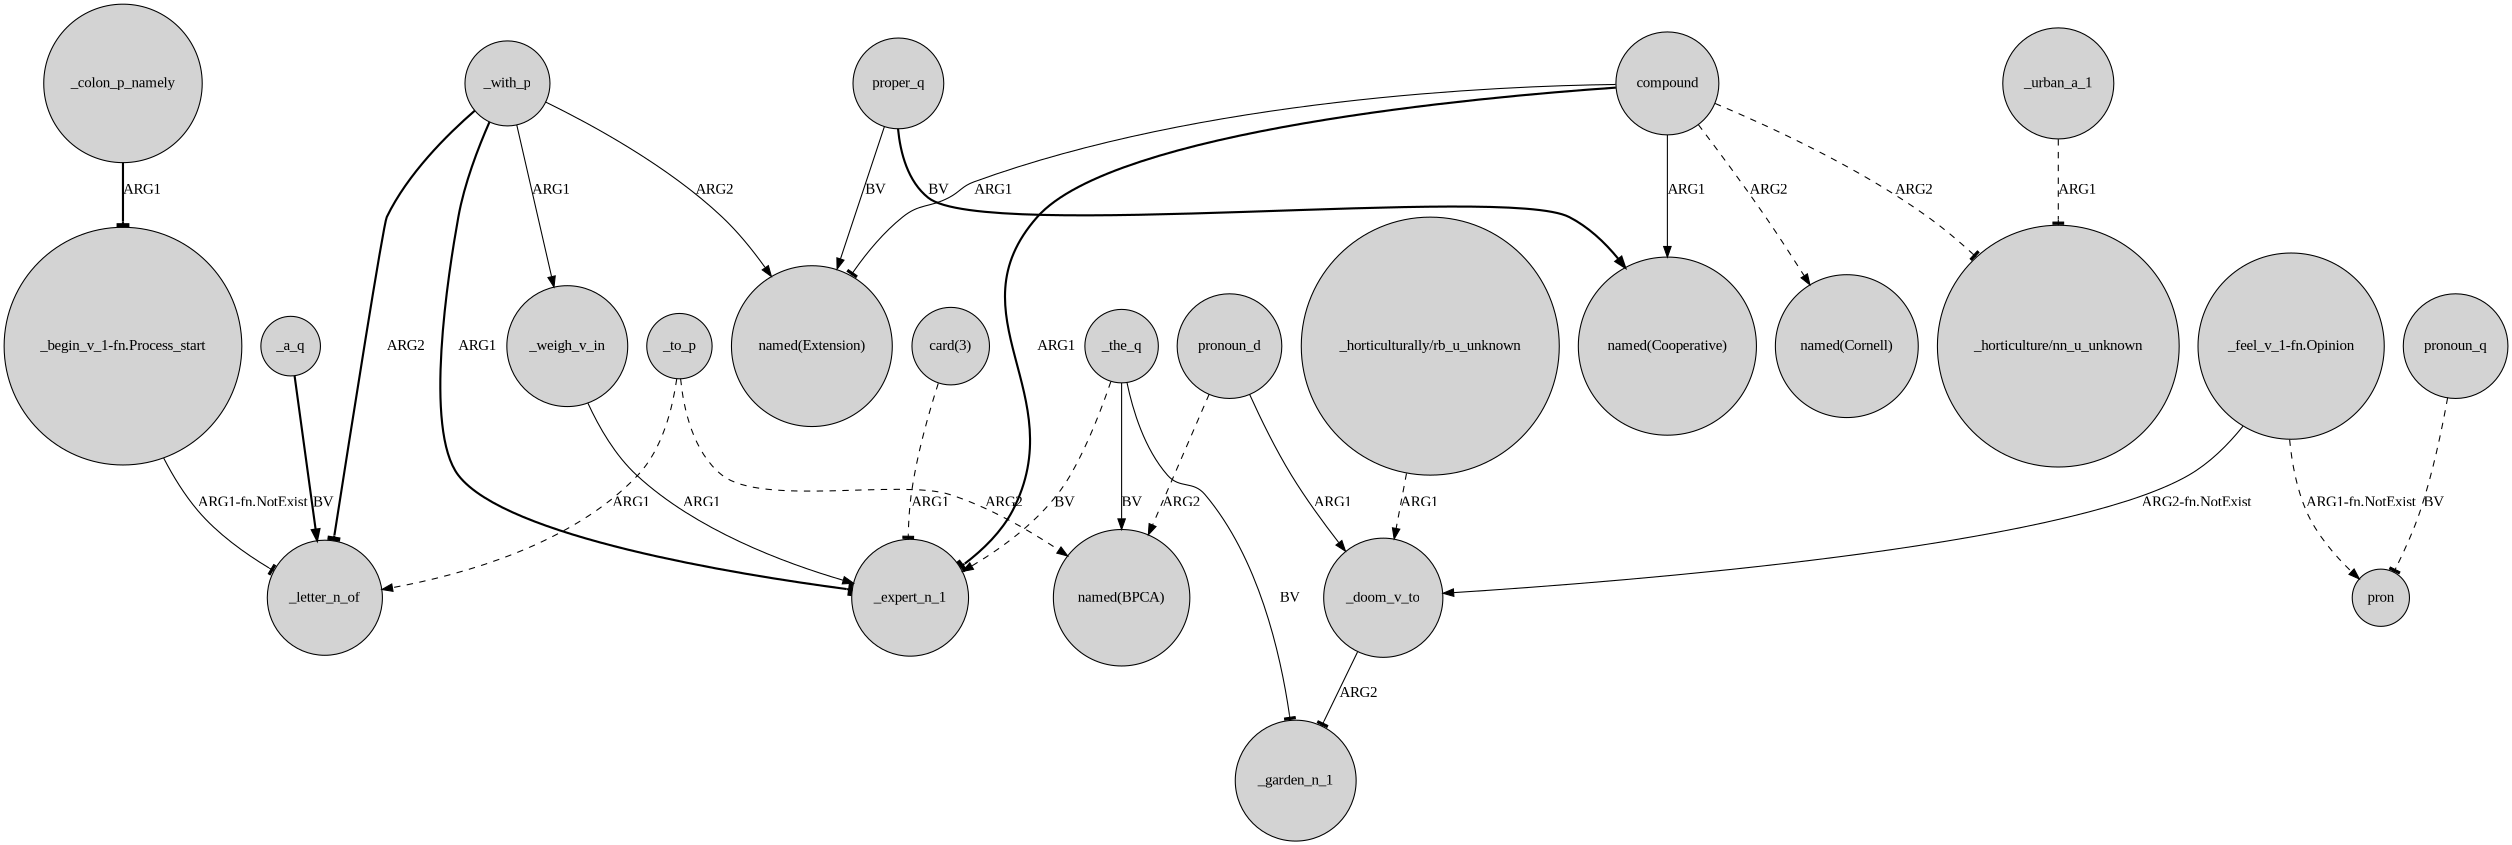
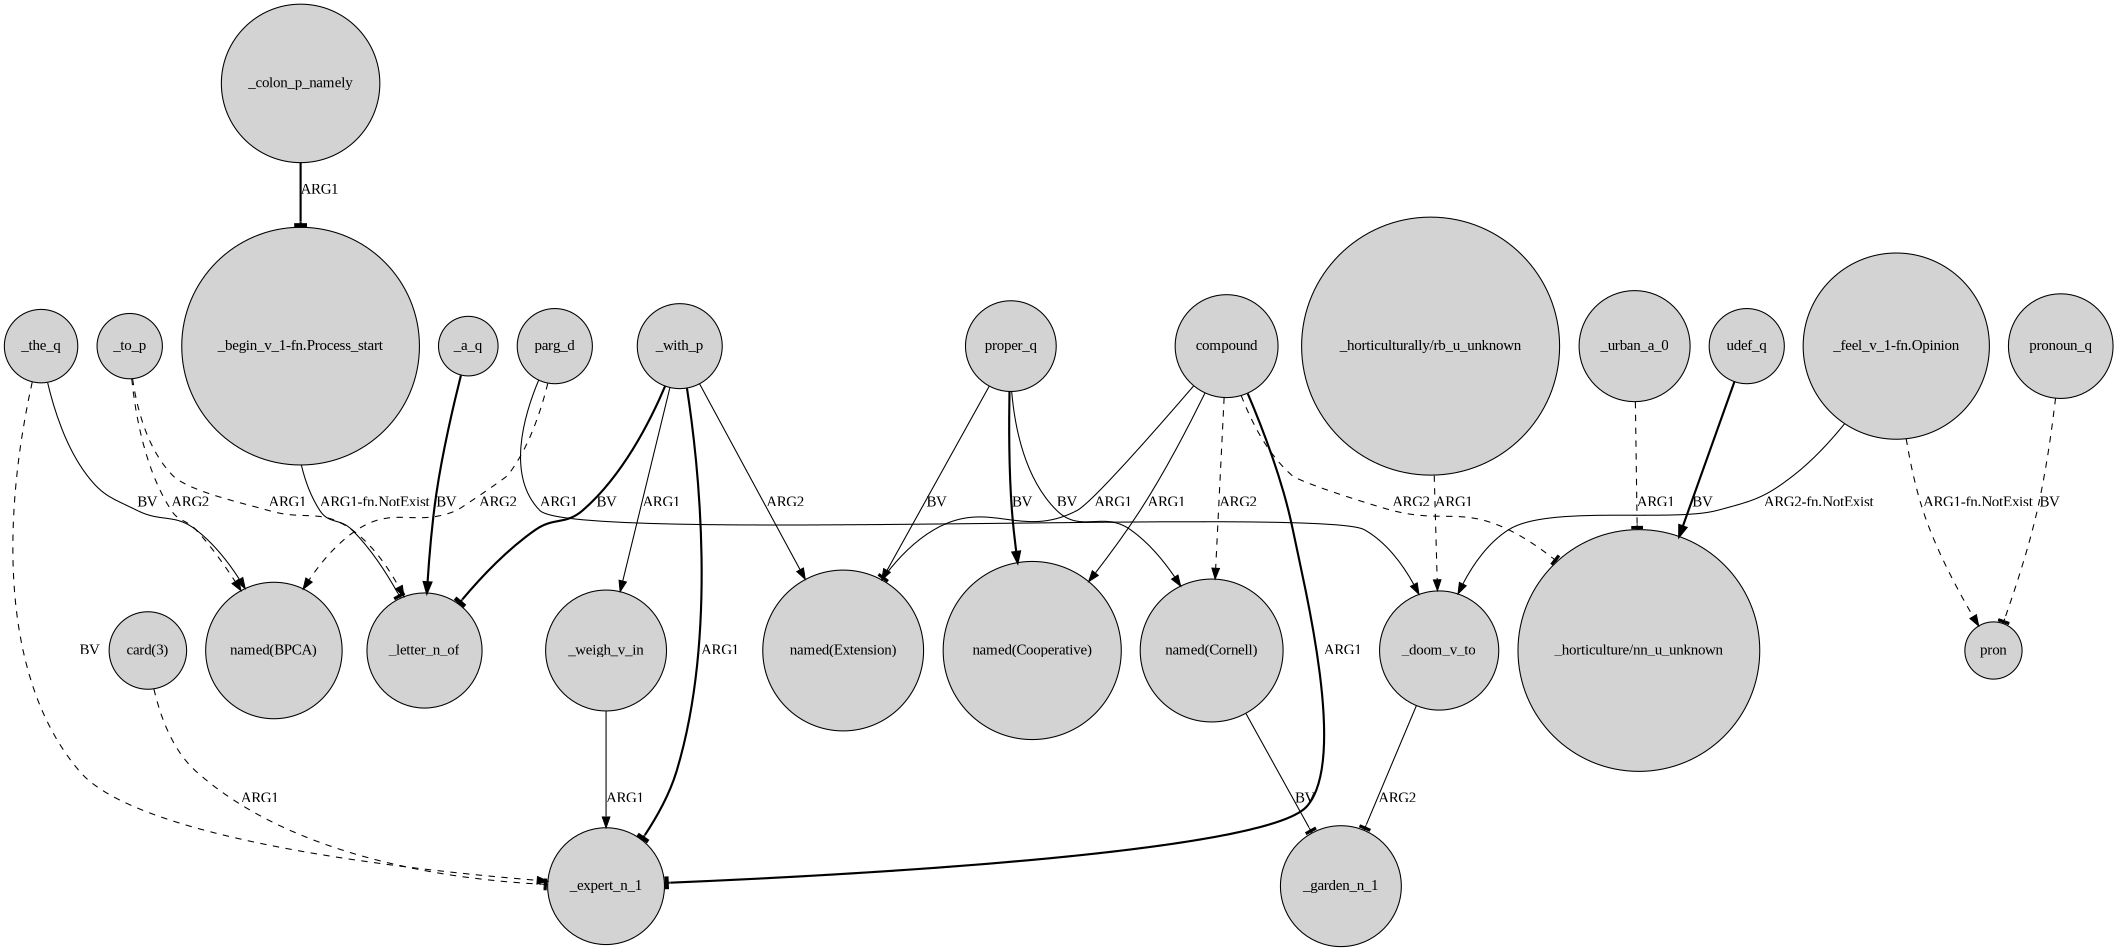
node "_urban_a_1": label "_urban_a_1" -> "_urban_a_0"
edge "_with_p" -> "_letter_n_of": label "ARG2" -> "BV"
node "pronoun_d": label "pronoun_d" -> "parg_d"
node "udef_q": added
edge "proper_q" -> "named(Cornell)": added, label "BV"
edge "_the_q" -> "_garden_n_1": now "named(Cornell)" -> "_garden_n_1"
